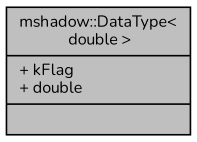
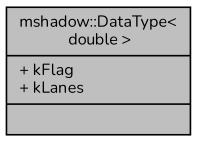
node "mshadow::DataType<": text "+ double" -> "+ kLanes"
